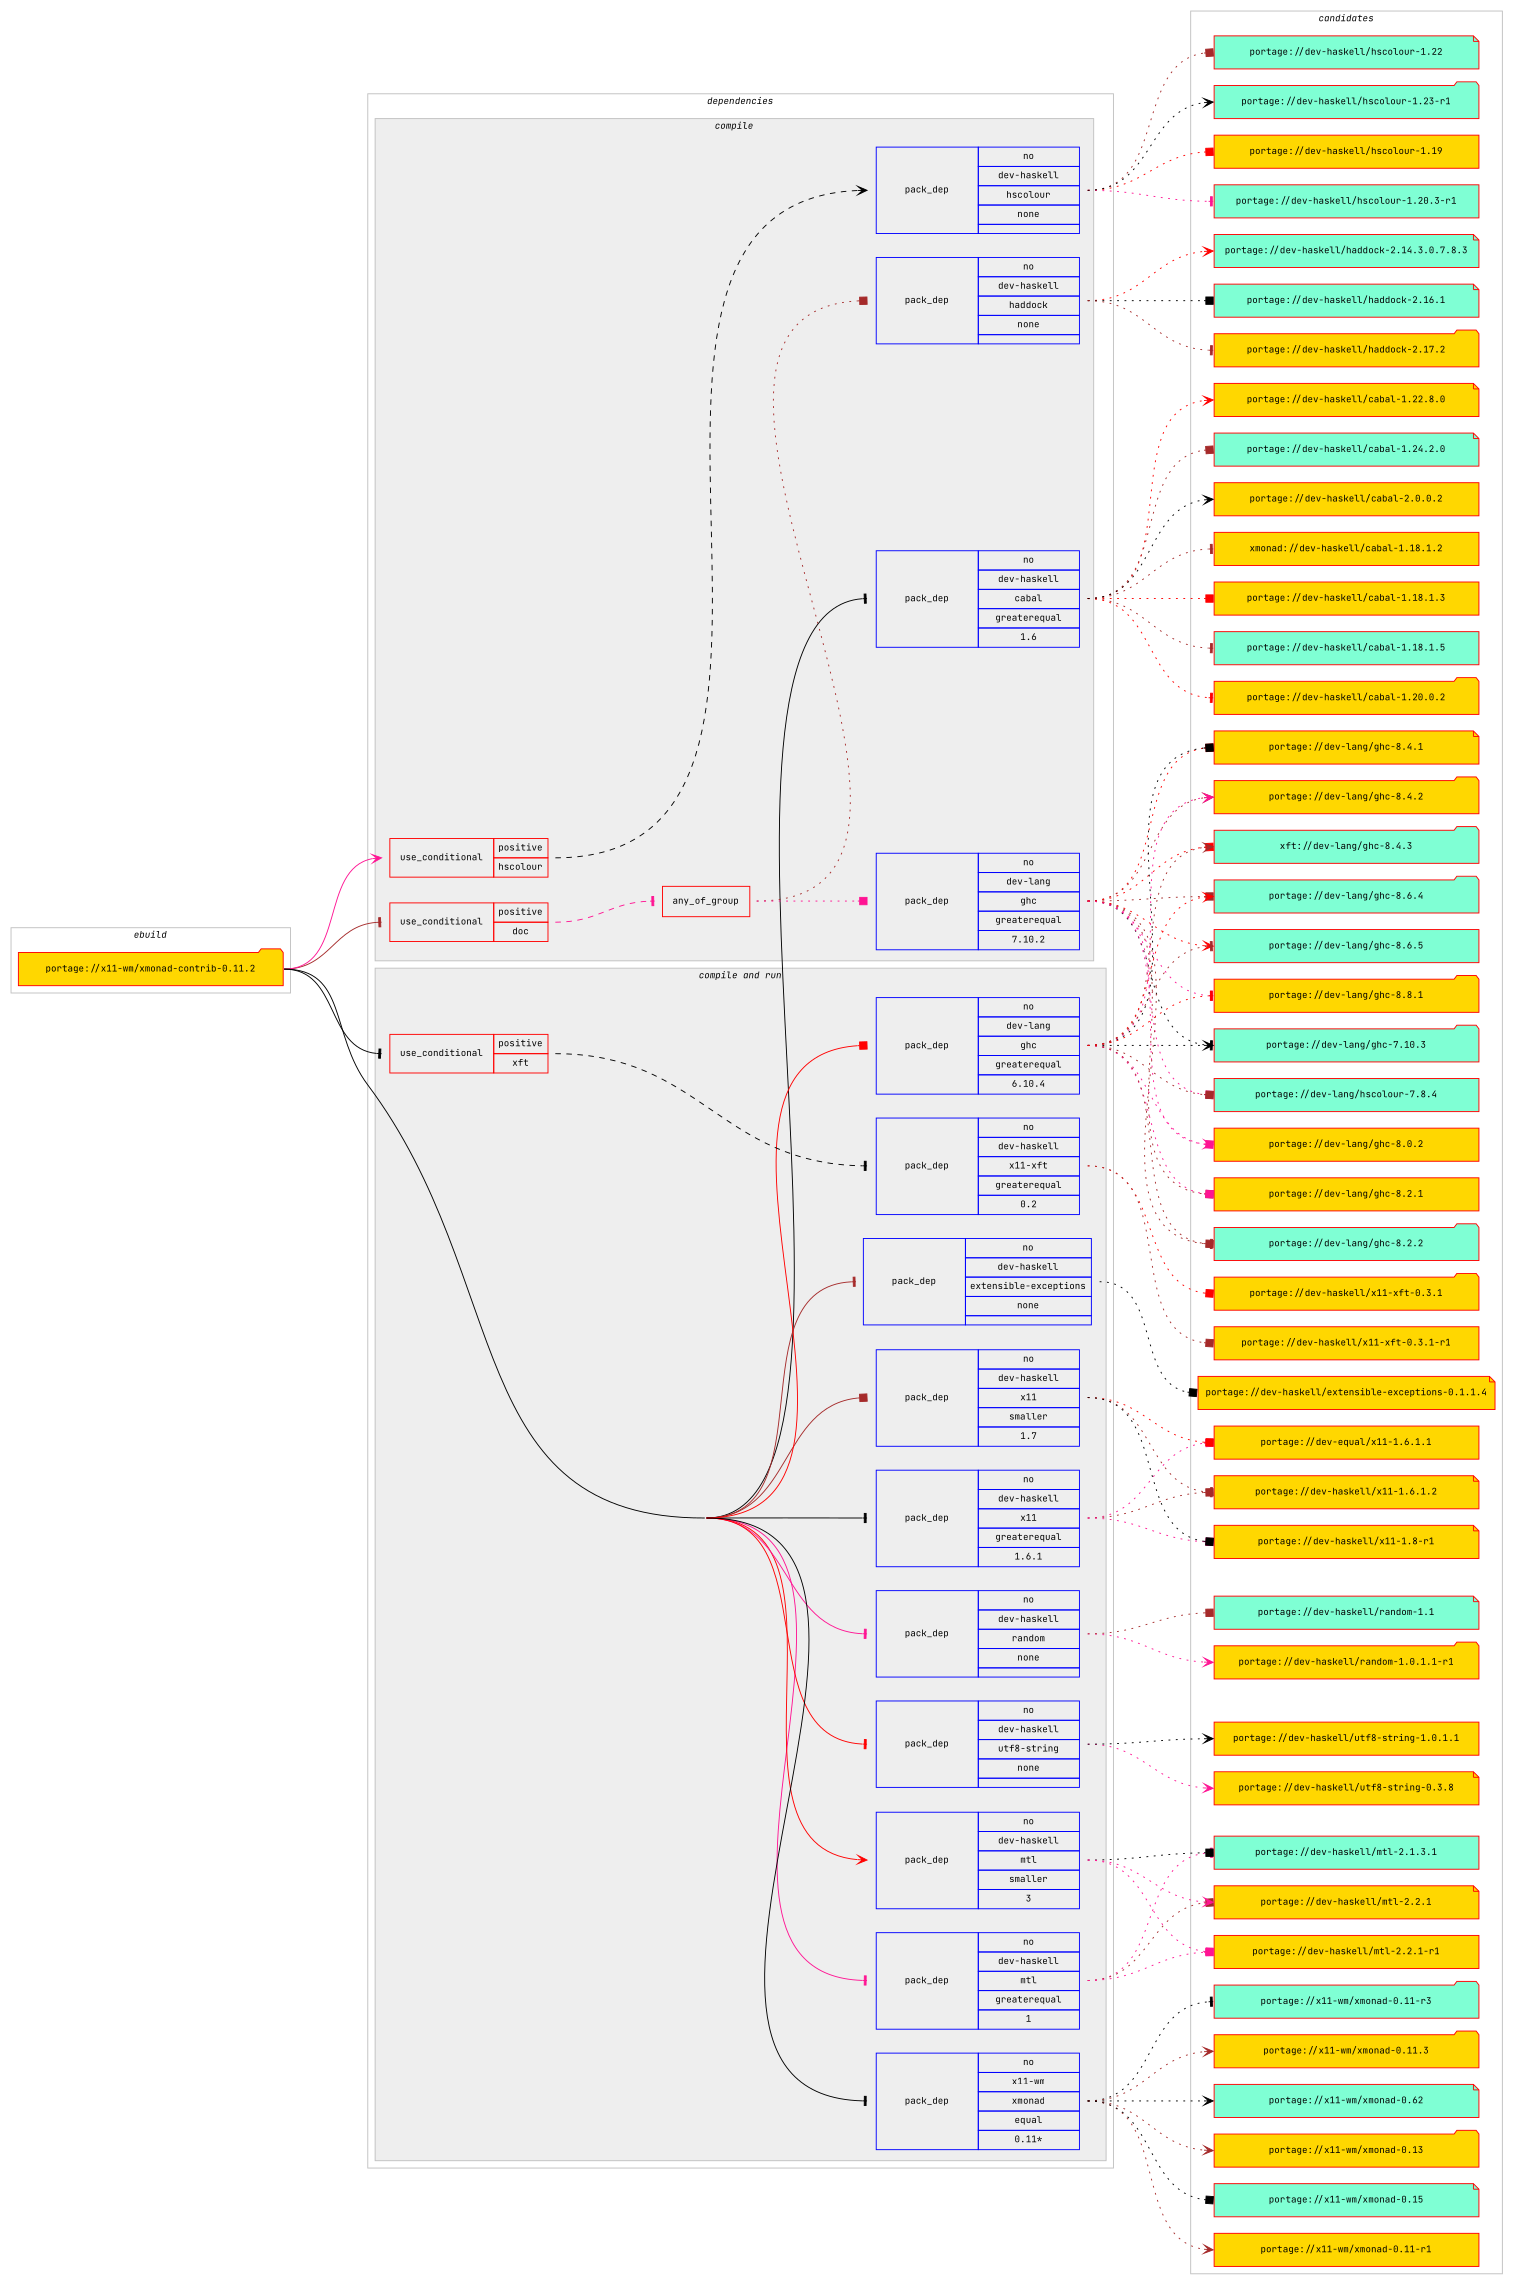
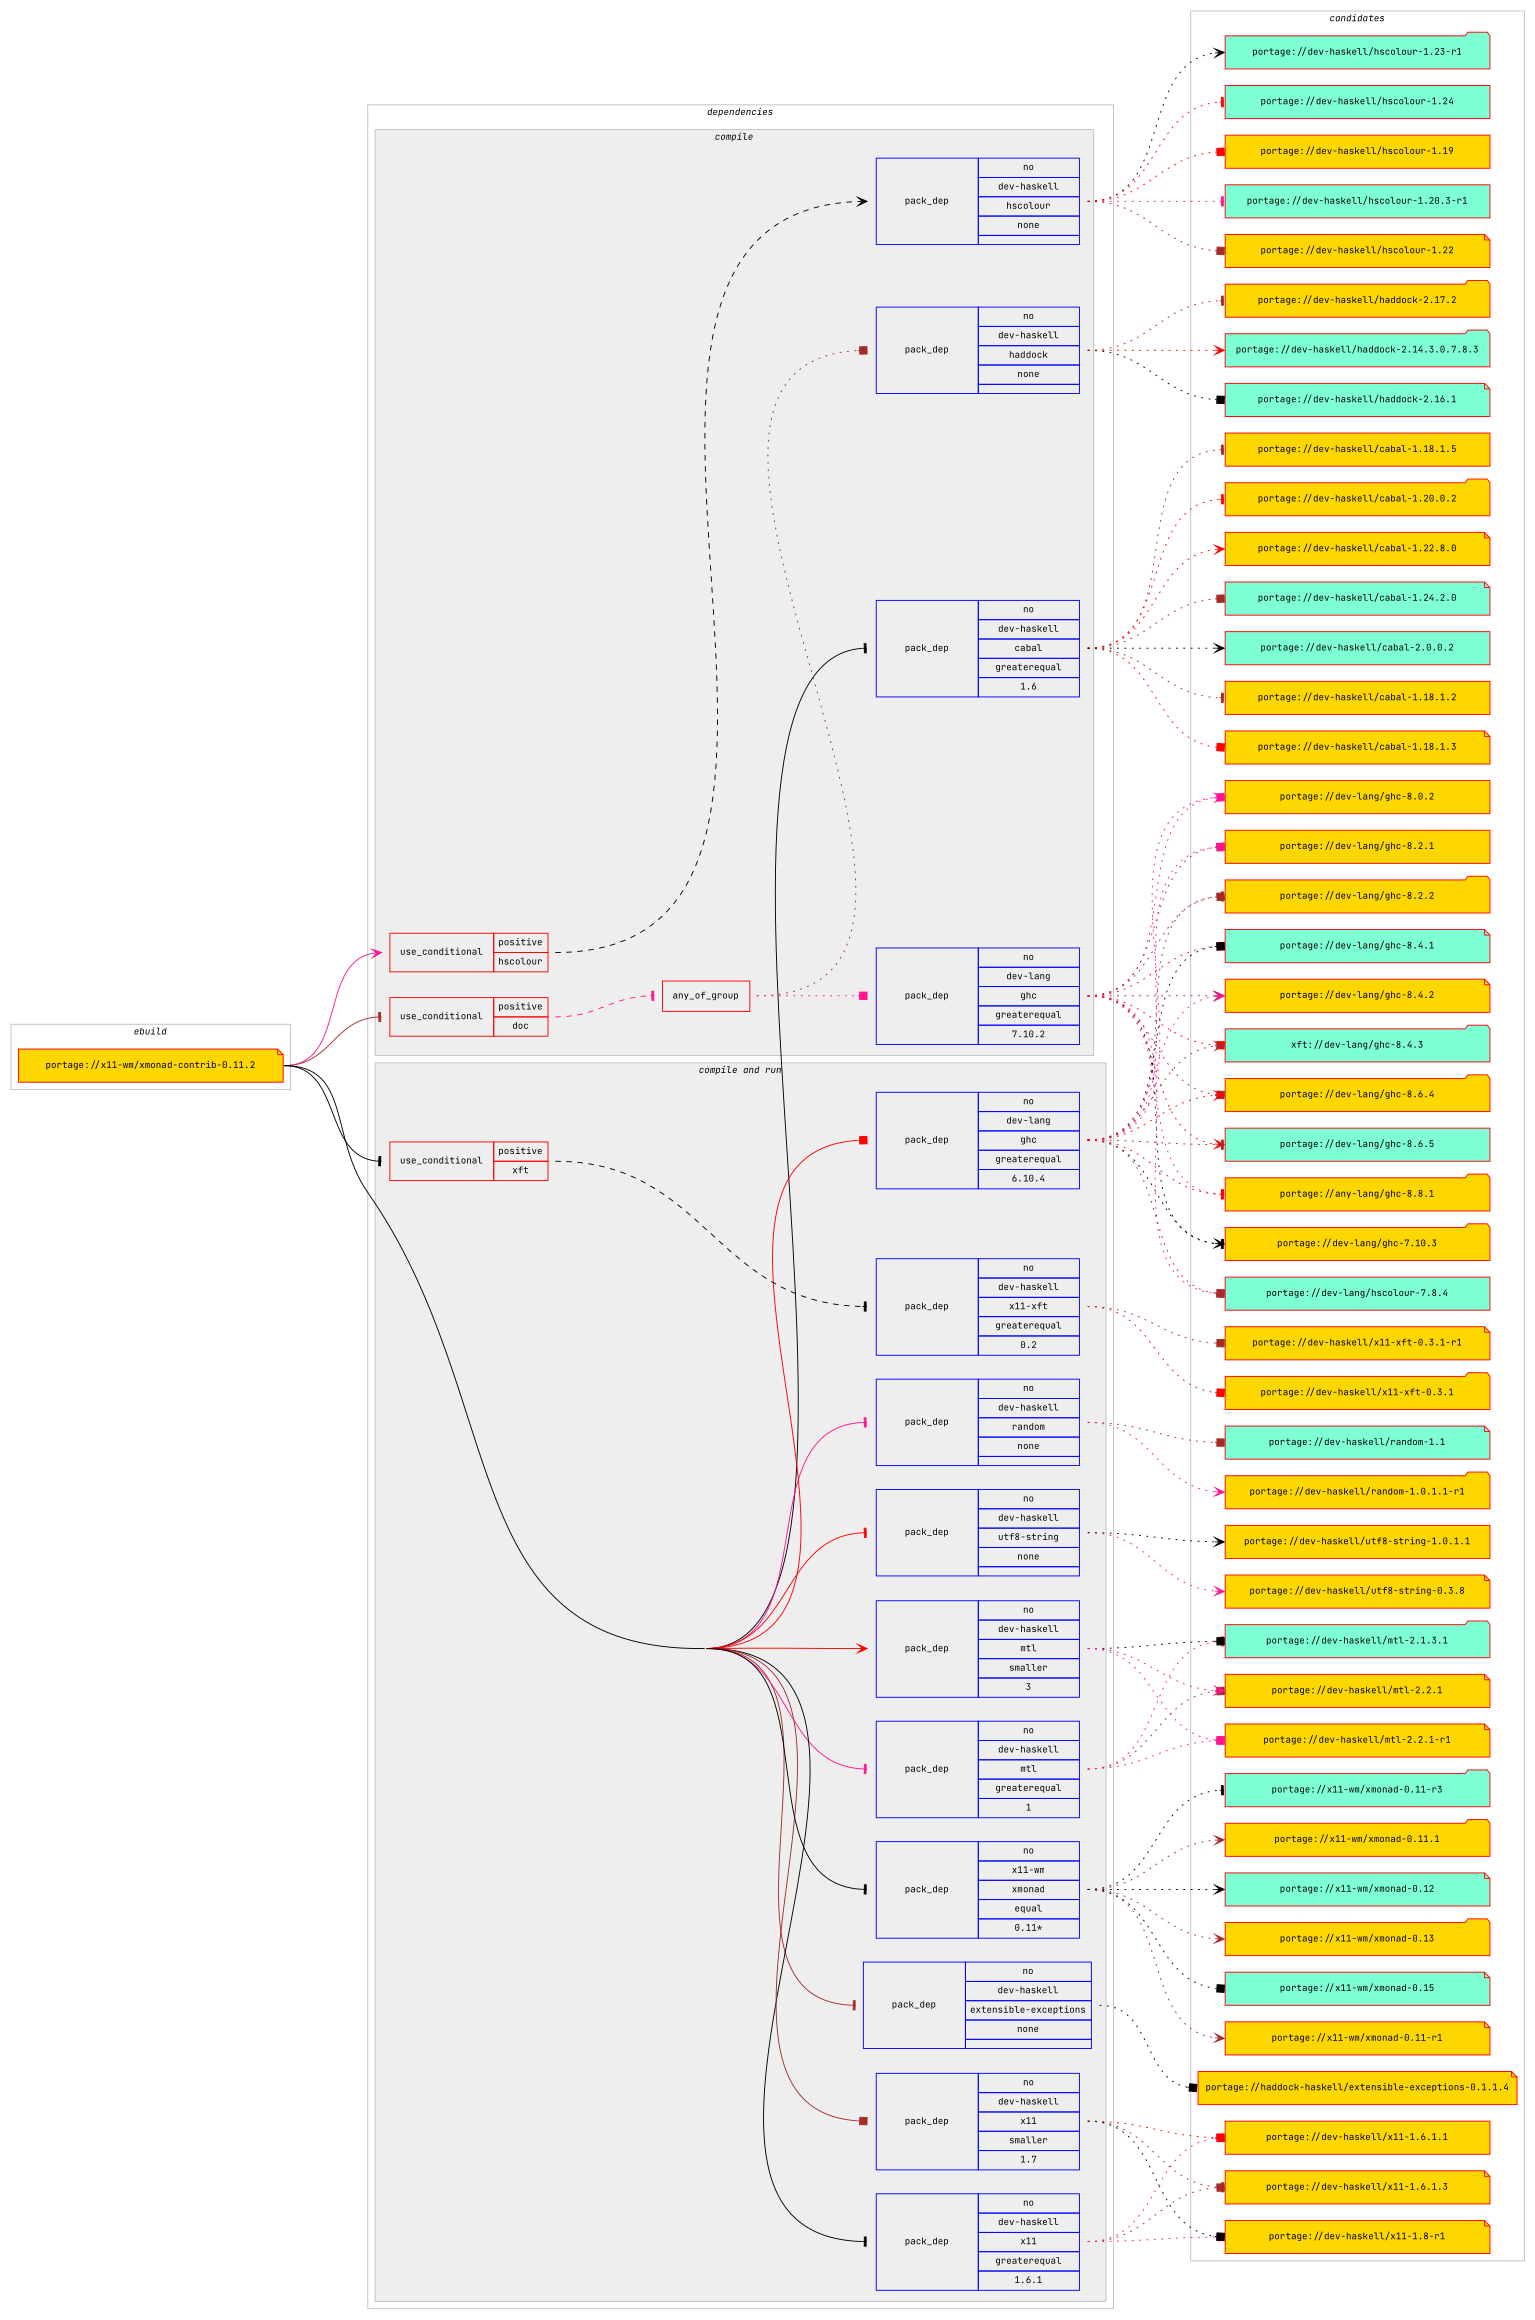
node "portage://dev-haskell/hscolour-1.22": fillcolor aquamarine -> gold
node "portage://dev-haskell/hscolour-1.24": added
node "portage://dev-haskell/haddock-2.14.3.0.7.8.3": shape note -> folder
node "portage://dev-haskell/cabal-2.0.0.2": fillcolor gold -> aquamarine
node "xmonad://dev-haskell/cabal-1.18.1.2": label "xmonad://dev-haskell/cabal-1.18.1.2" -> "portage://dev-haskell/cabal-1.18.1.2"
node "portage://dev-haskell/cabal-1.18.1.3": shape box -> note
node "portage://dev-haskell/cabal-1.18.1.5": fillcolor aquamarine -> gold
node "portage://dev-lang/ghc-8.4.1": fillcolor gold -> aquamarine
node "portage://dev-lang/ghc-8.4.2": shape folder -> note
node "portage://dev-lang/ghc-8.6.4": fillcolor aquamarine -> gold
node "portage://x11-wm/xmonad-contrib-0.11.2": shape folder -> note
node "portage://dev-lang/ghc-8.8.1": label "portage://dev-lang/ghc-8.8.1" -> "portage://any-lang/ghc-8.8.1"
node "portage://dev-lang/ghc-7.10.3": fillcolor aquamarine -> gold
node "portage://dev-lang/ghc-8.2.2": fillcolor aquamarine -> gold
node "portage://dev-haskell/x11-xft-0.3.1-r1": shape box -> note
node "portage://dev-haskell/extensible-exceptions-0.1.1.4": label "portage://dev-haskell/extensible-exceptions-0.1.1.4" -> "portage://haddock-haskell/extensible-exceptions-0.1.1.4"
node "portage://dev-equal/x11-1.6.1.1": label "portage://dev-equal/x11-1.6.1.1" -> "portage://dev-haskell/x11-1.6.1.1"
node "portage://dev-haskell/x11-1.6.1.2": label "portage://dev-haskell/x11-1.6.1.2" -> "portage://dev-haskell/x11-1.6.1.3"
node "portage://dev-haskell/mtl-2.1.3.1": shape box -> folder
node "portage://dev-haskell/mtl-2.2.1-r1": shape box -> note
node "portage://x11-wm/xmonad-0.11.3": label "portage://x11-wm/xmonad-0.11.3" -> "portage://x11-wm/xmonad-0.11.1"
node "portage://x11-wm/xmonad-0.62": label "portage://x11-wm/xmonad-0.62" -> "portage://x11-wm/xmonad-0.12"
node "portage://x11-wm/xmonad-0.11-r1": shape box -> note
